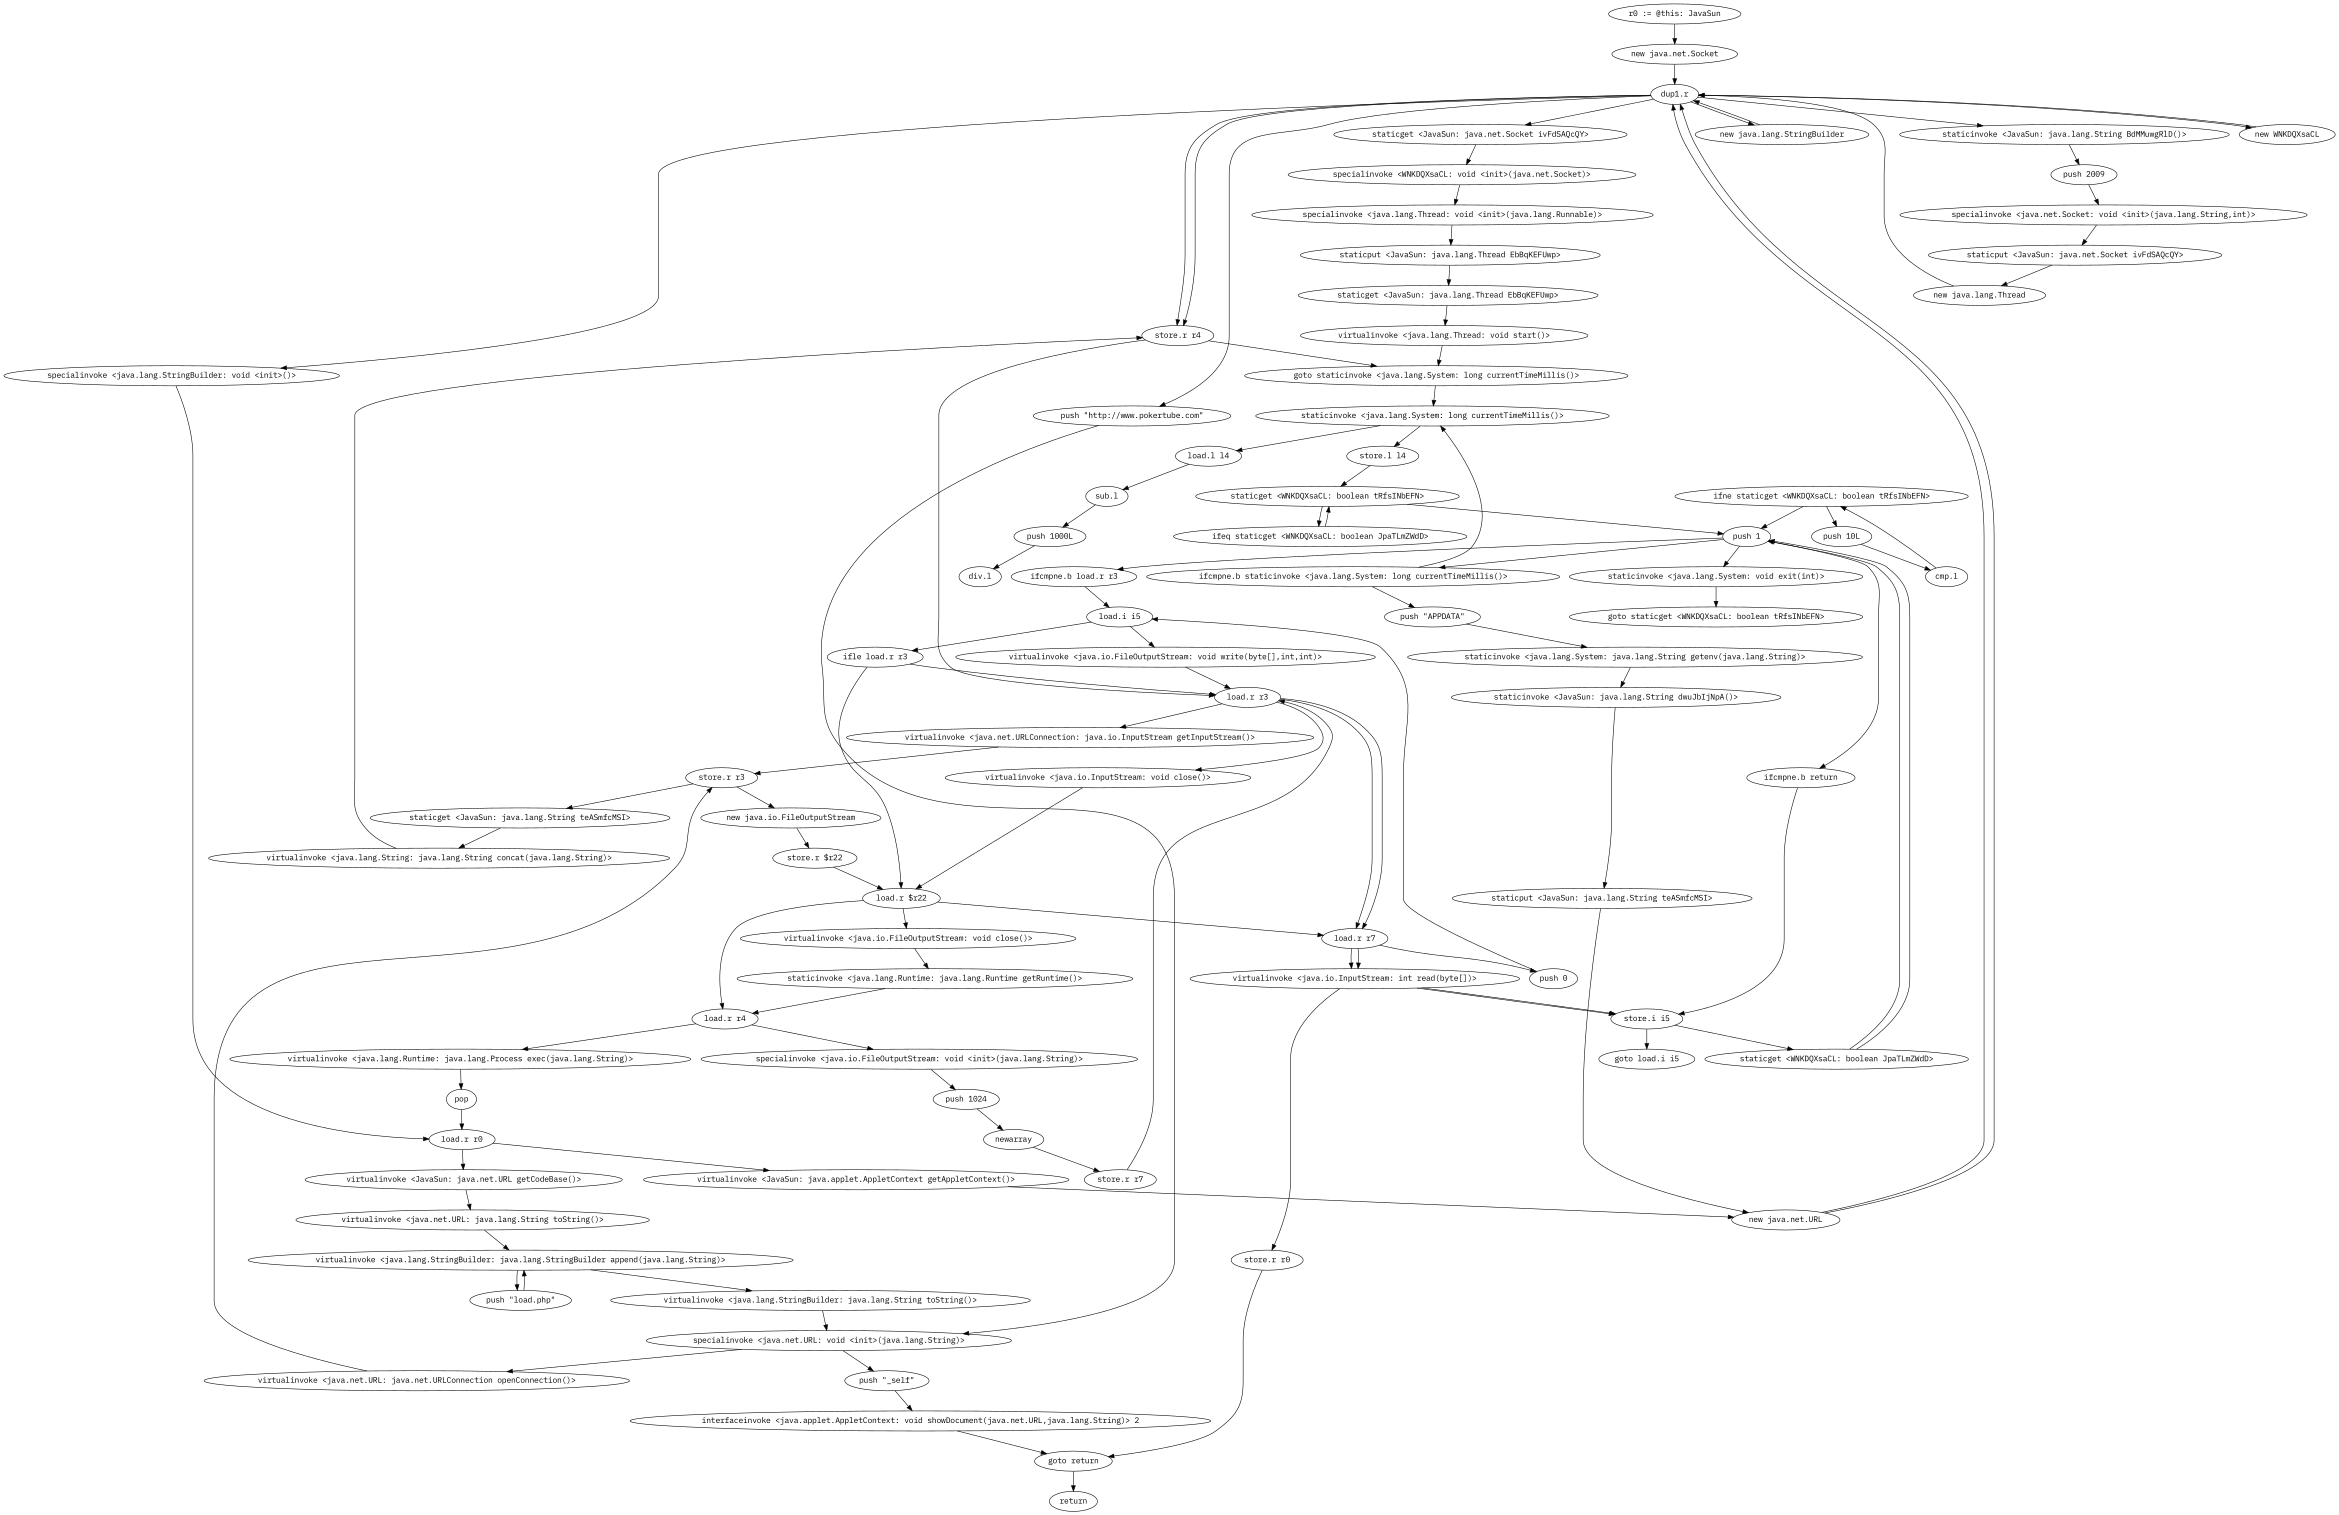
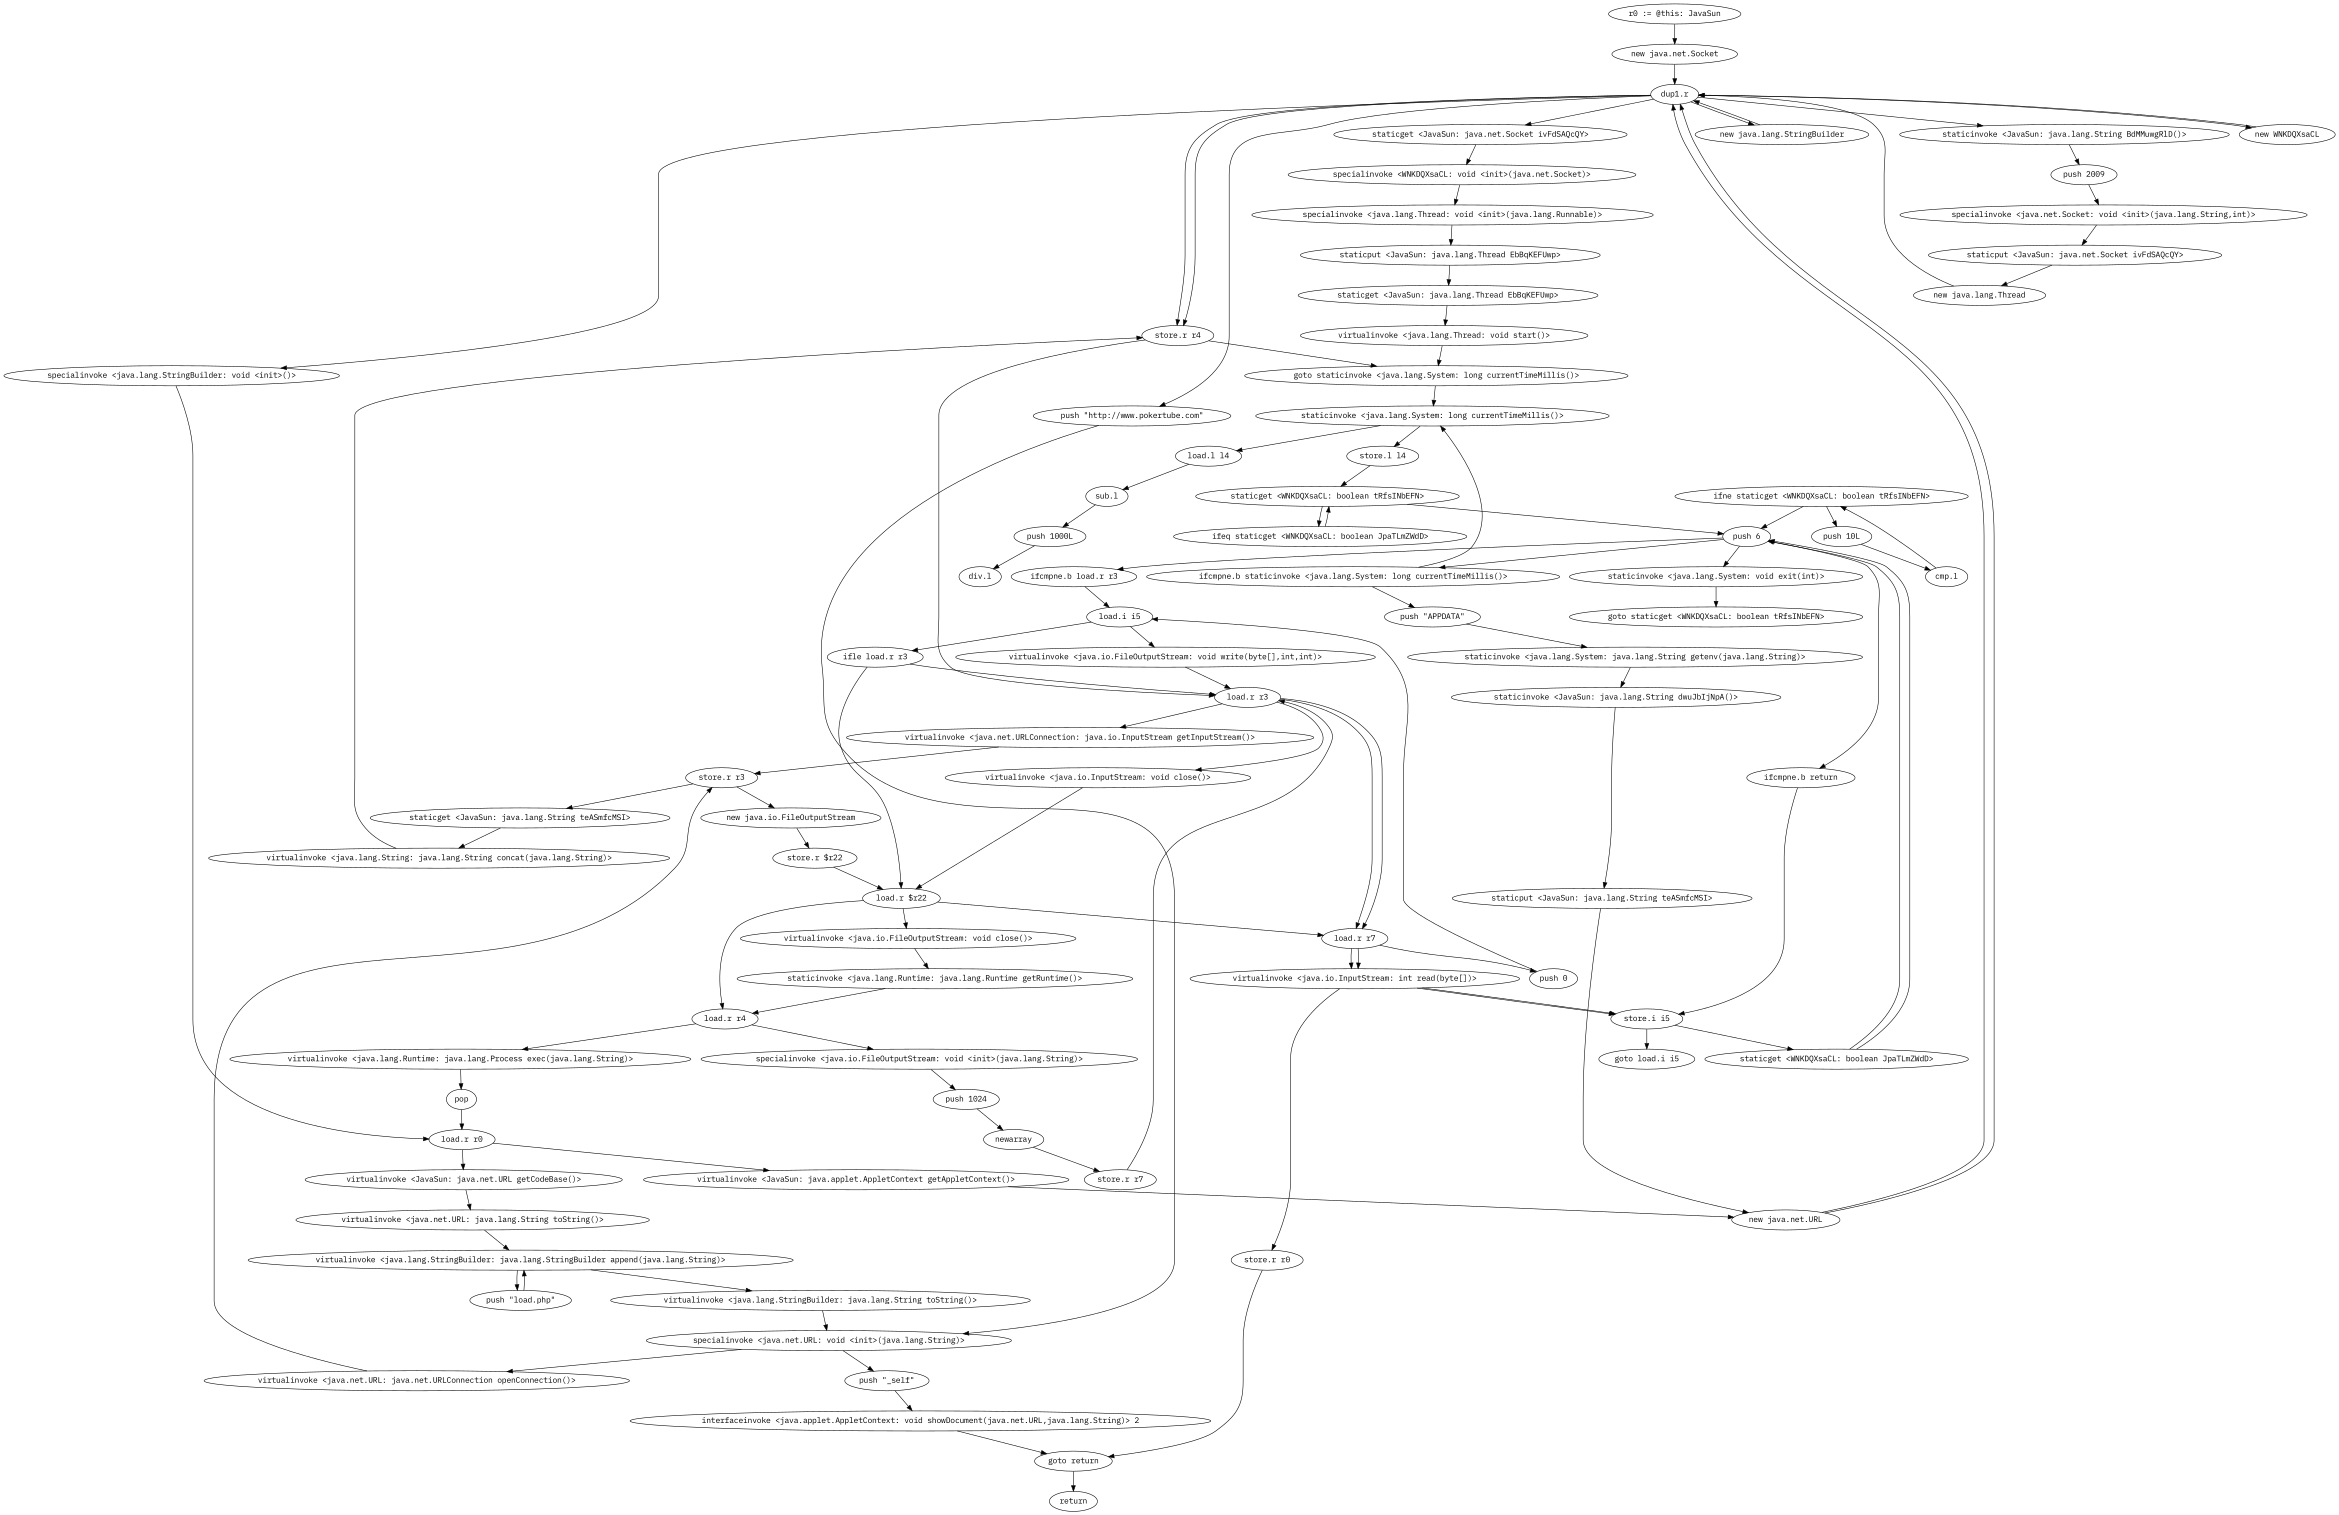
node "push 1": label "push 1" -> "push 6"
